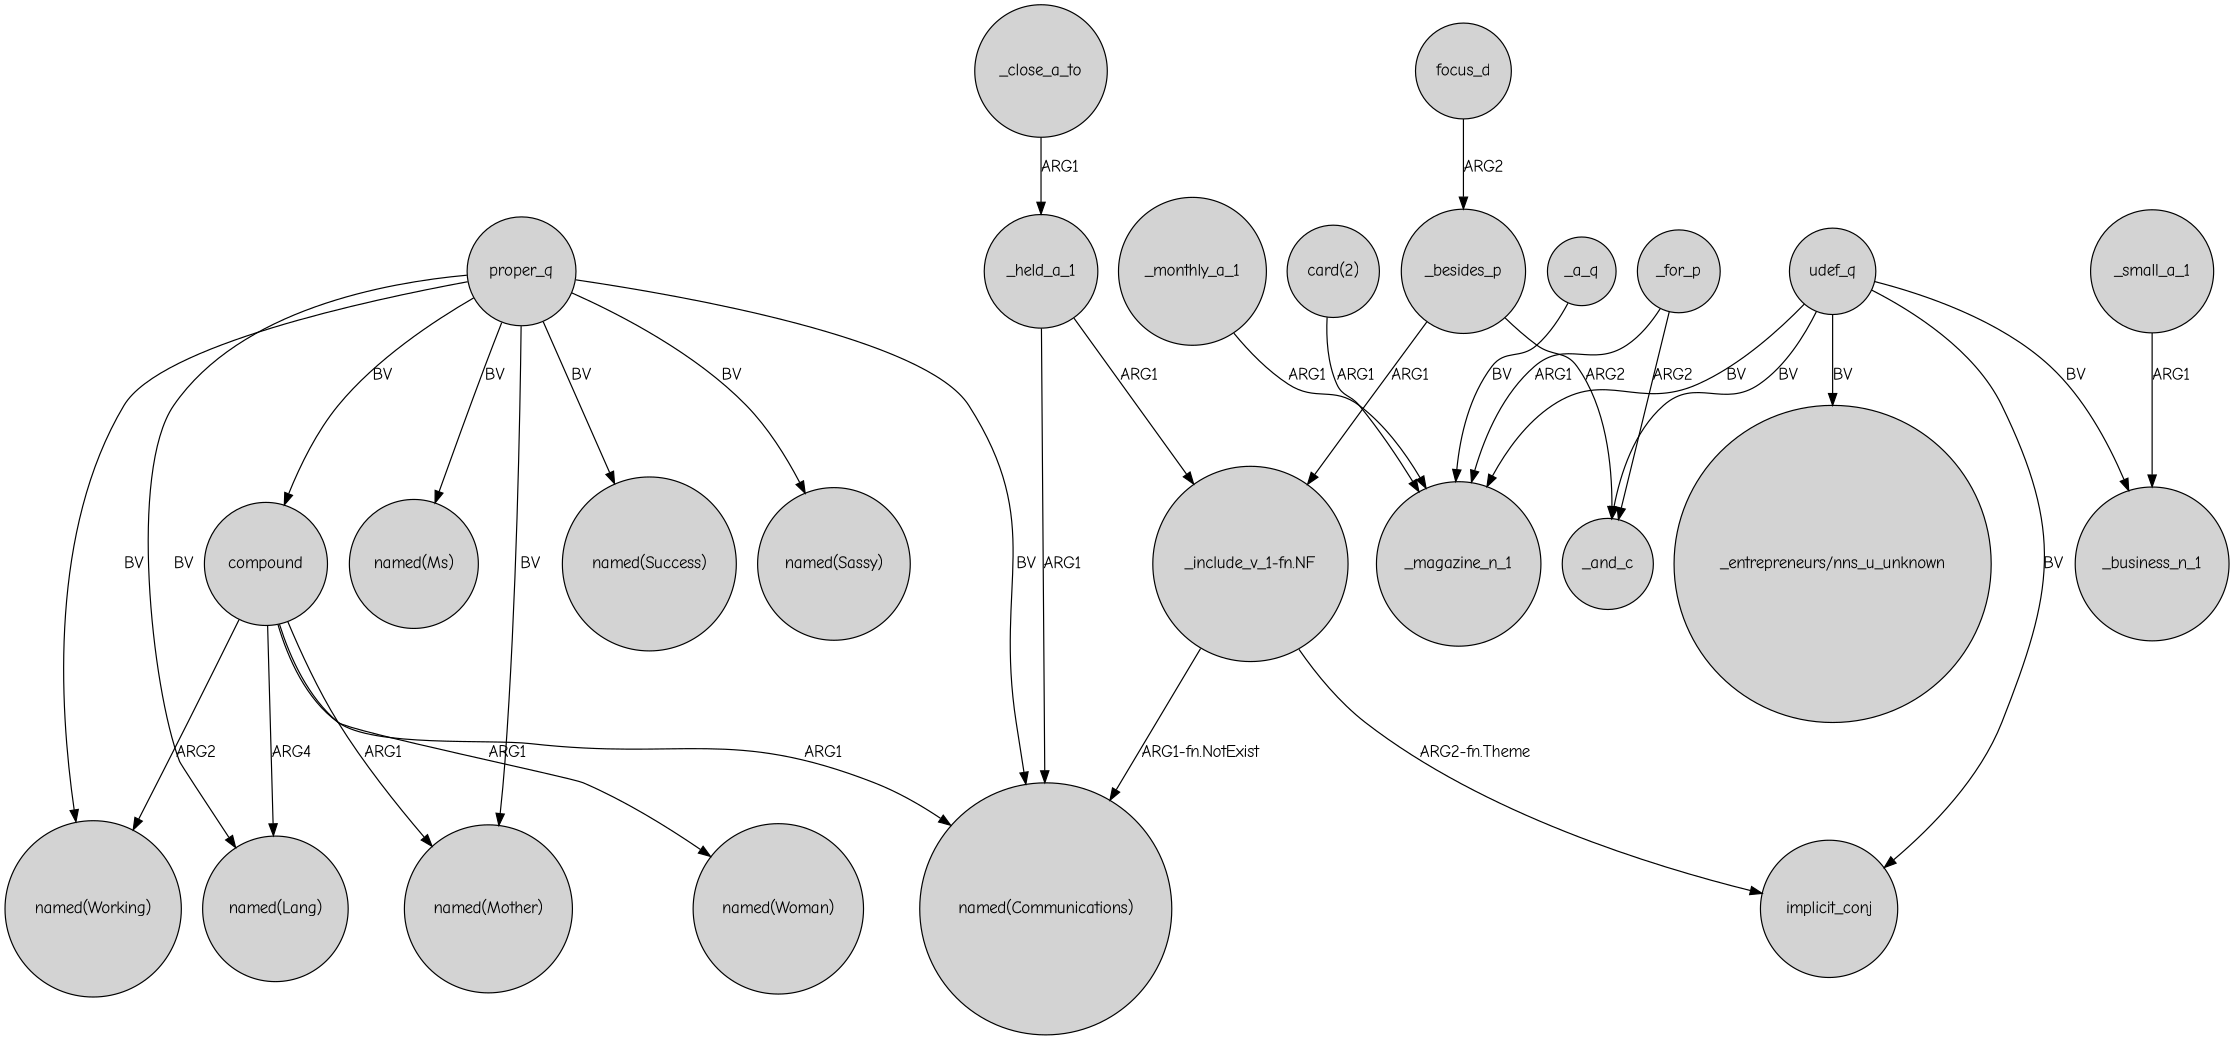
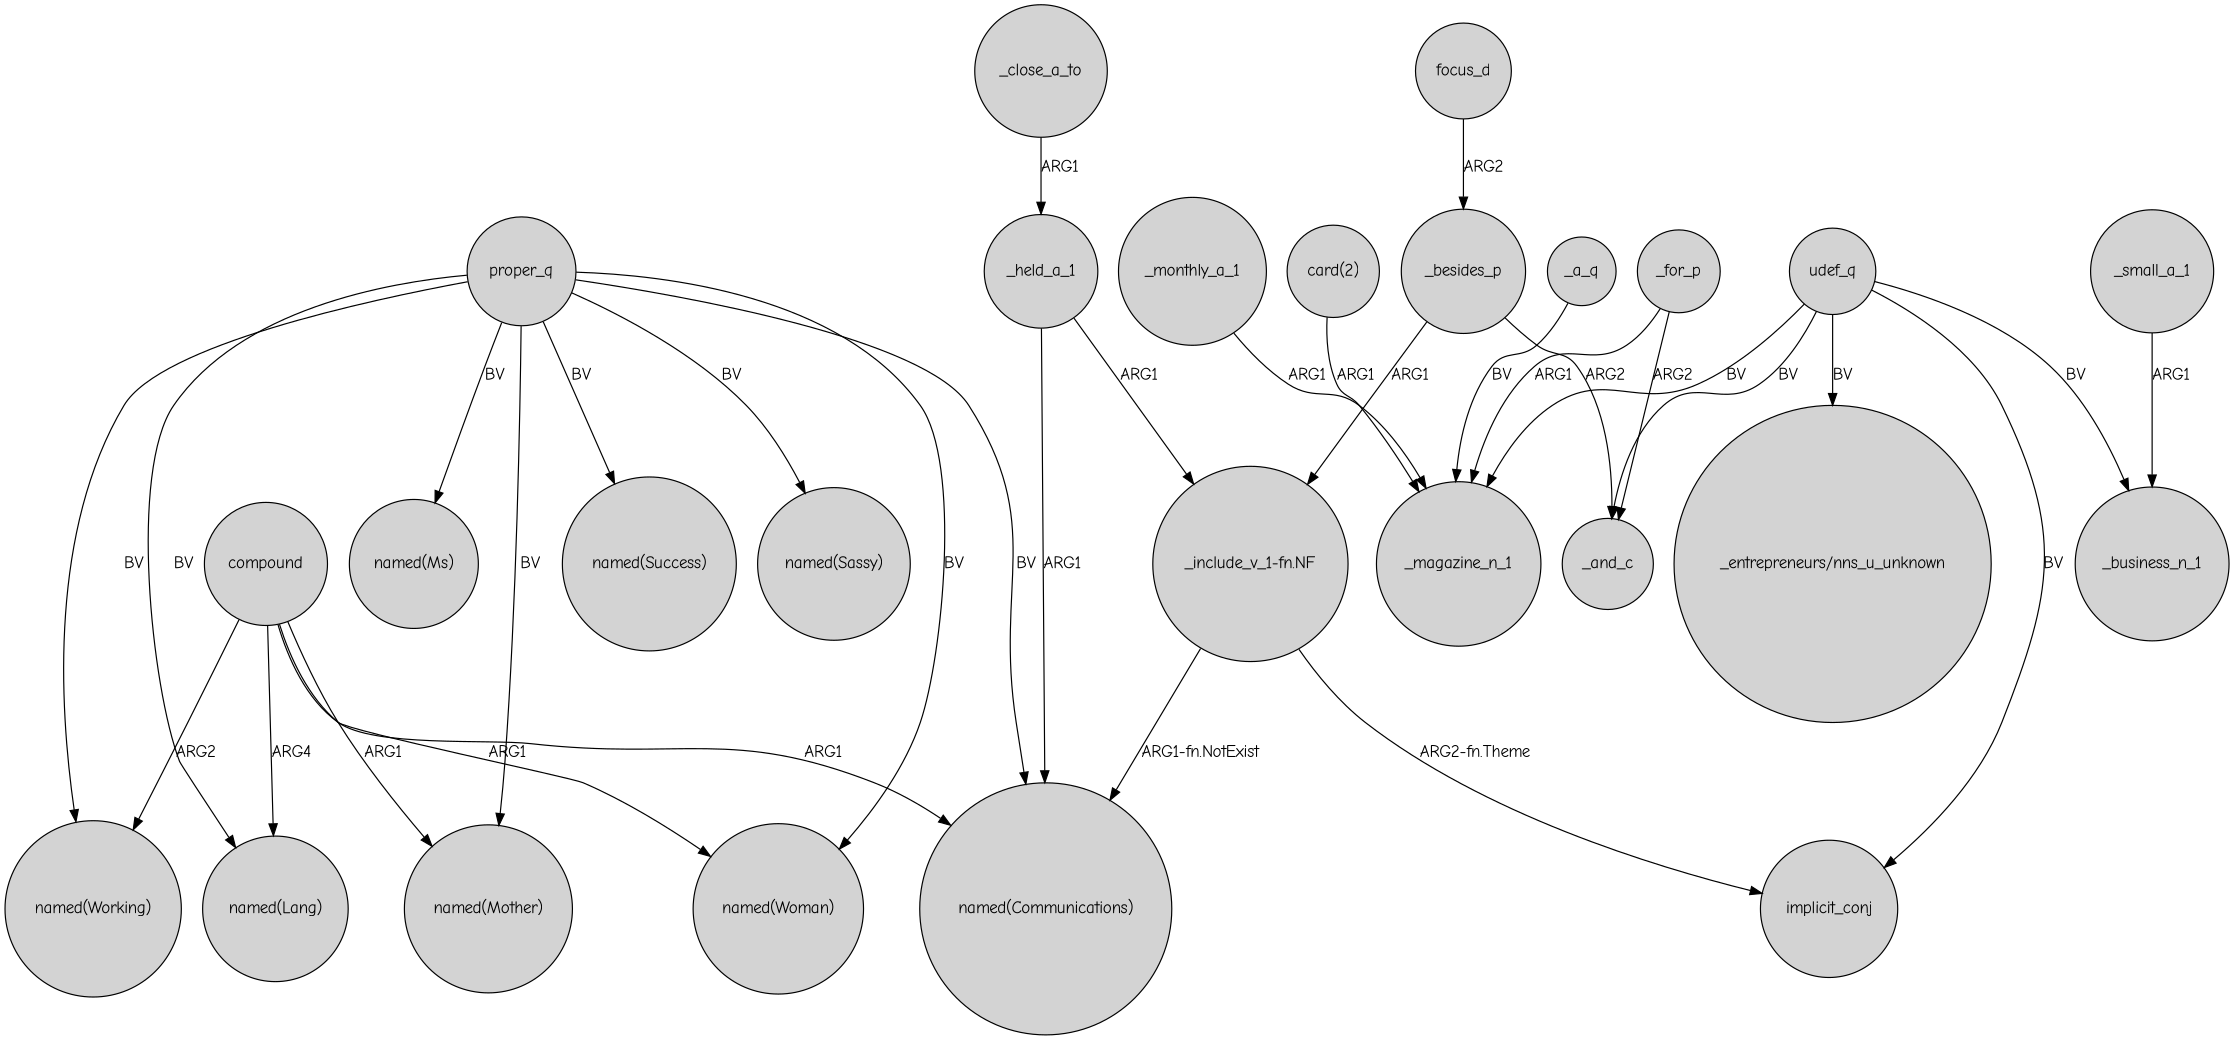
edge "proper_q" -> "compound": now "proper_q" -> "named(Woman)"
